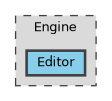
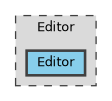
cluster "Engine": label "Engine" -> "Editor"
